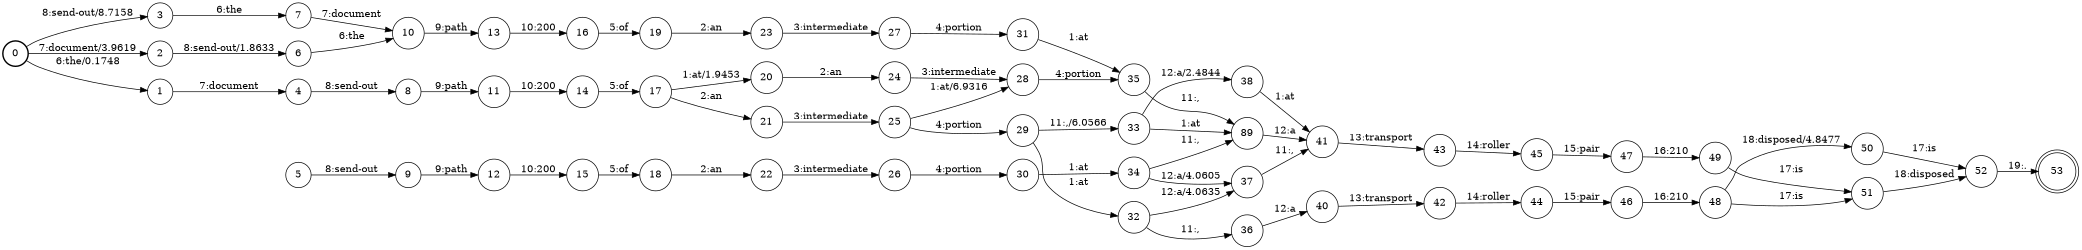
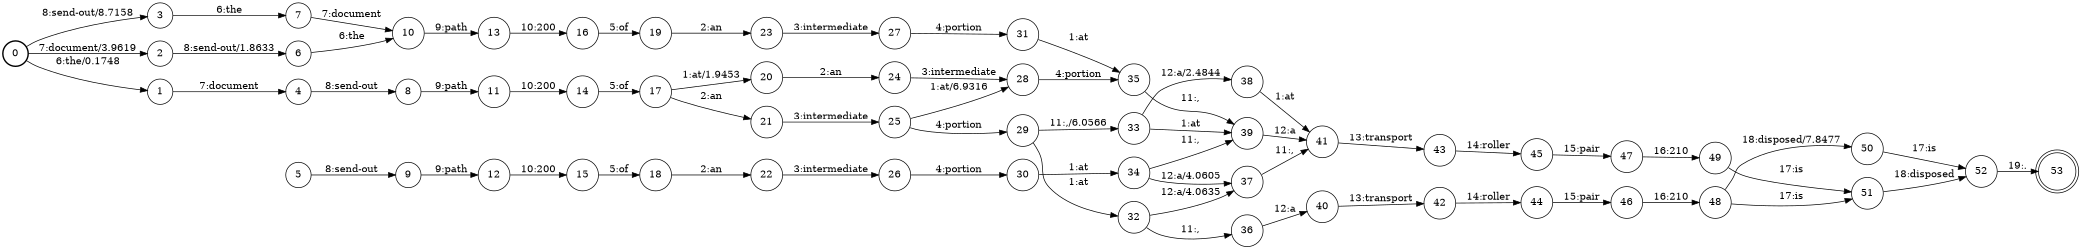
node "89": label "89" -> "39"
edge "48" -> "50": label "18:disposed/4.8477" -> "18:disposed/7.8477"
